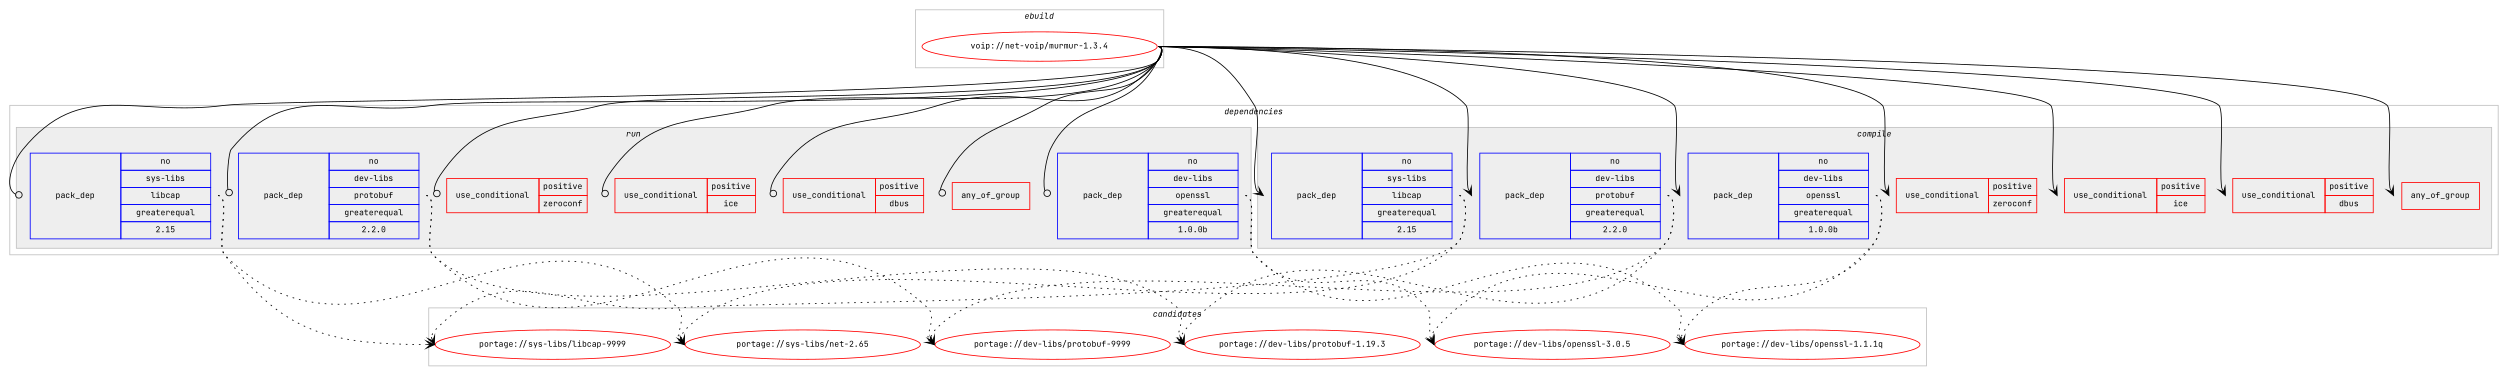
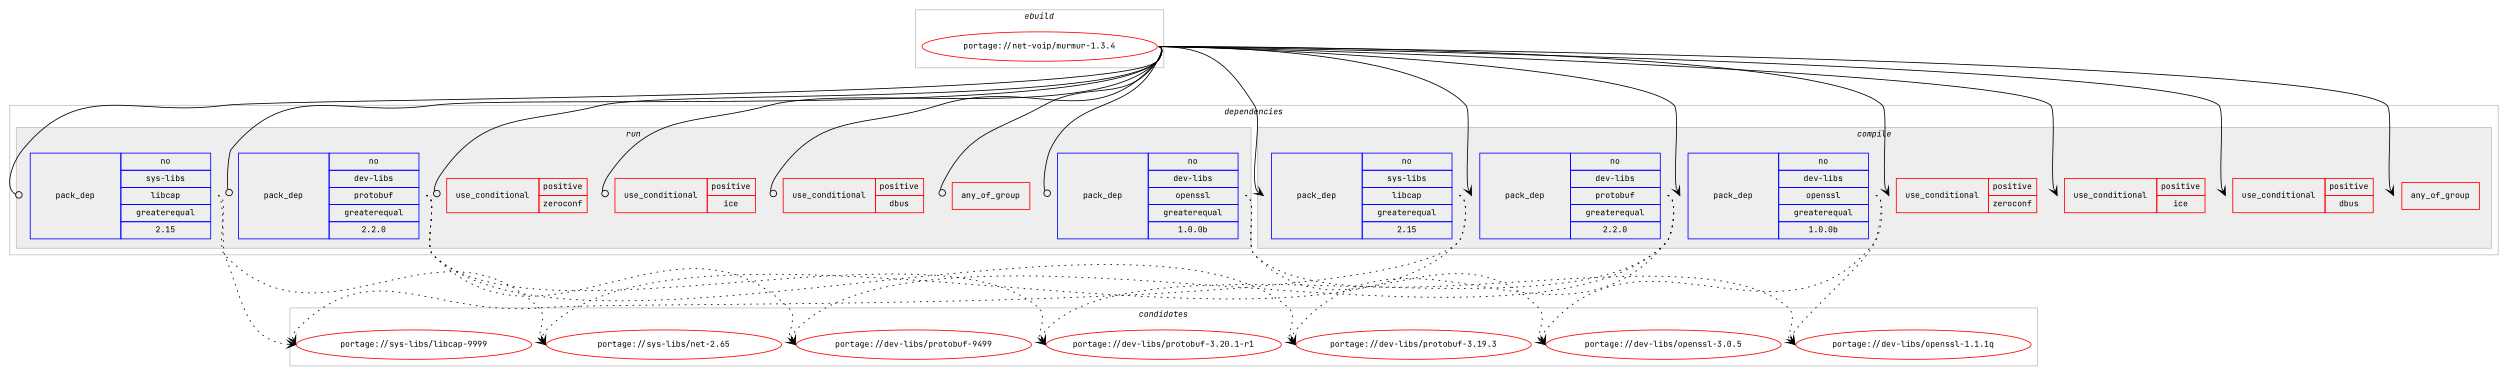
node "voip://net-voip/murmur-1.3.4": label "voip://net-voip/murmur-1.3.4" -> "portage://net-voip/murmur-1.3.4"
node "portage://dev-libs/protobuf-9999": label "portage://dev-libs/protobuf-9999" -> "portage://dev-libs/protobuf-9499"
node "portage://dev-libs/protobuf-3.20.1-r1": added
node "portage://dev-libs/protobuf-1.19.3": label "portage://dev-libs/protobuf-1.19.3" -> "portage://dev-libs/protobuf-3.19.3"
